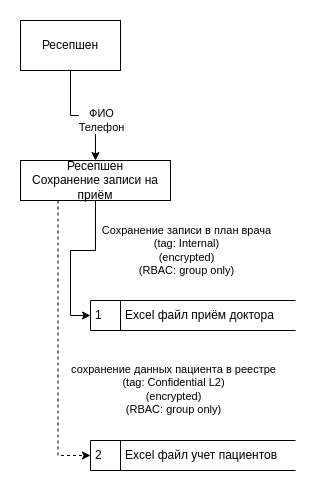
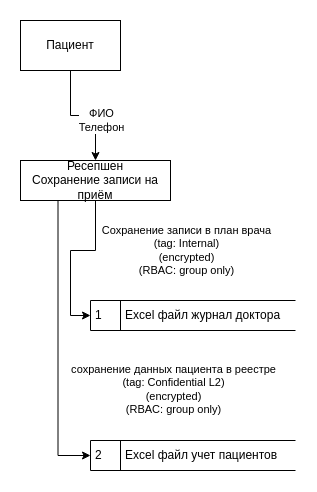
node "Ресепшен": label "Ресепшен" -> "Пациент"
node "1 Excel файл приём доктора": label "1 Excel файл приём доктора" -> "1 Excel файл журнал доктора"
edge "Ресепшен Сохранение записи на приём" -> "2 Excel файл учет пациентов": style dashed -> solid
